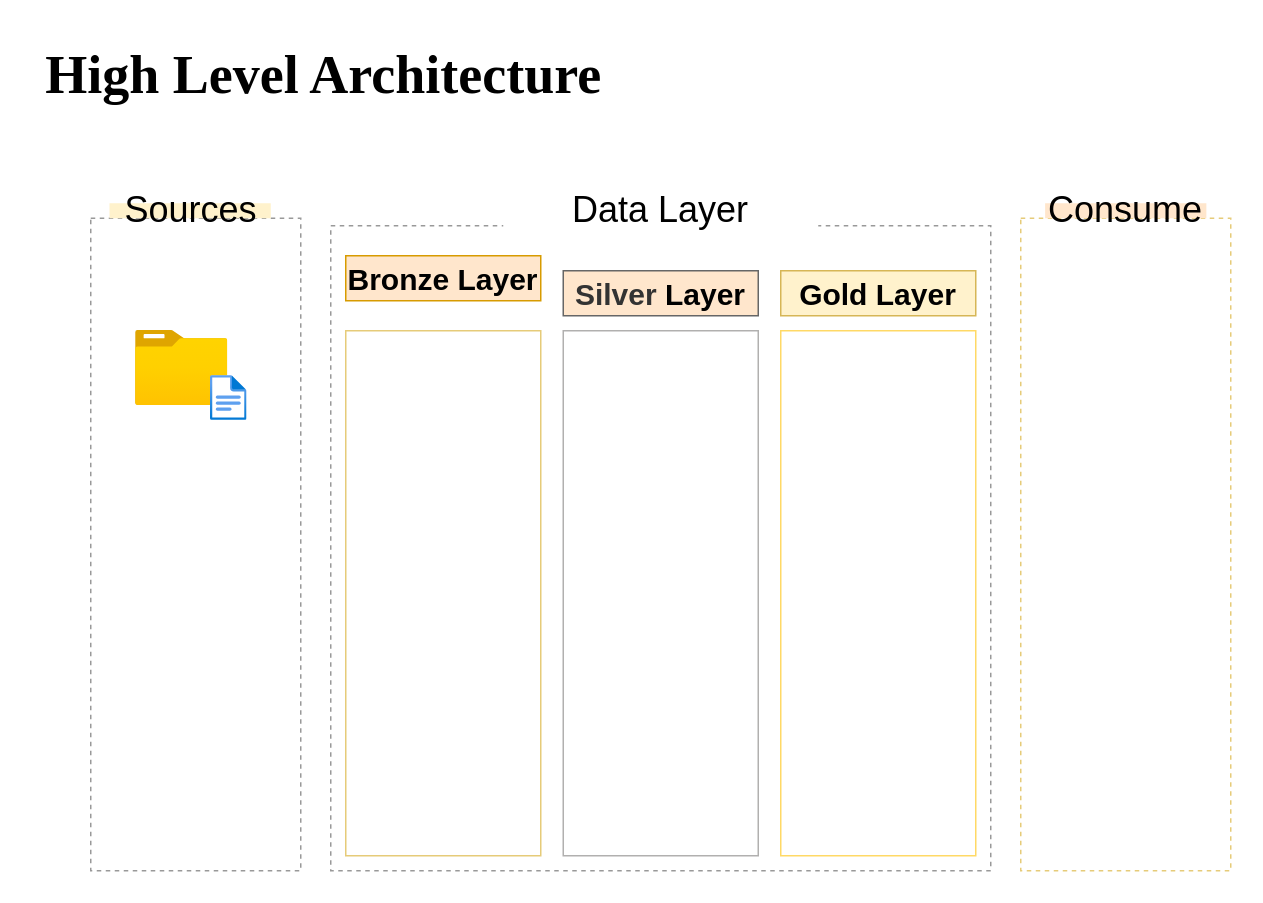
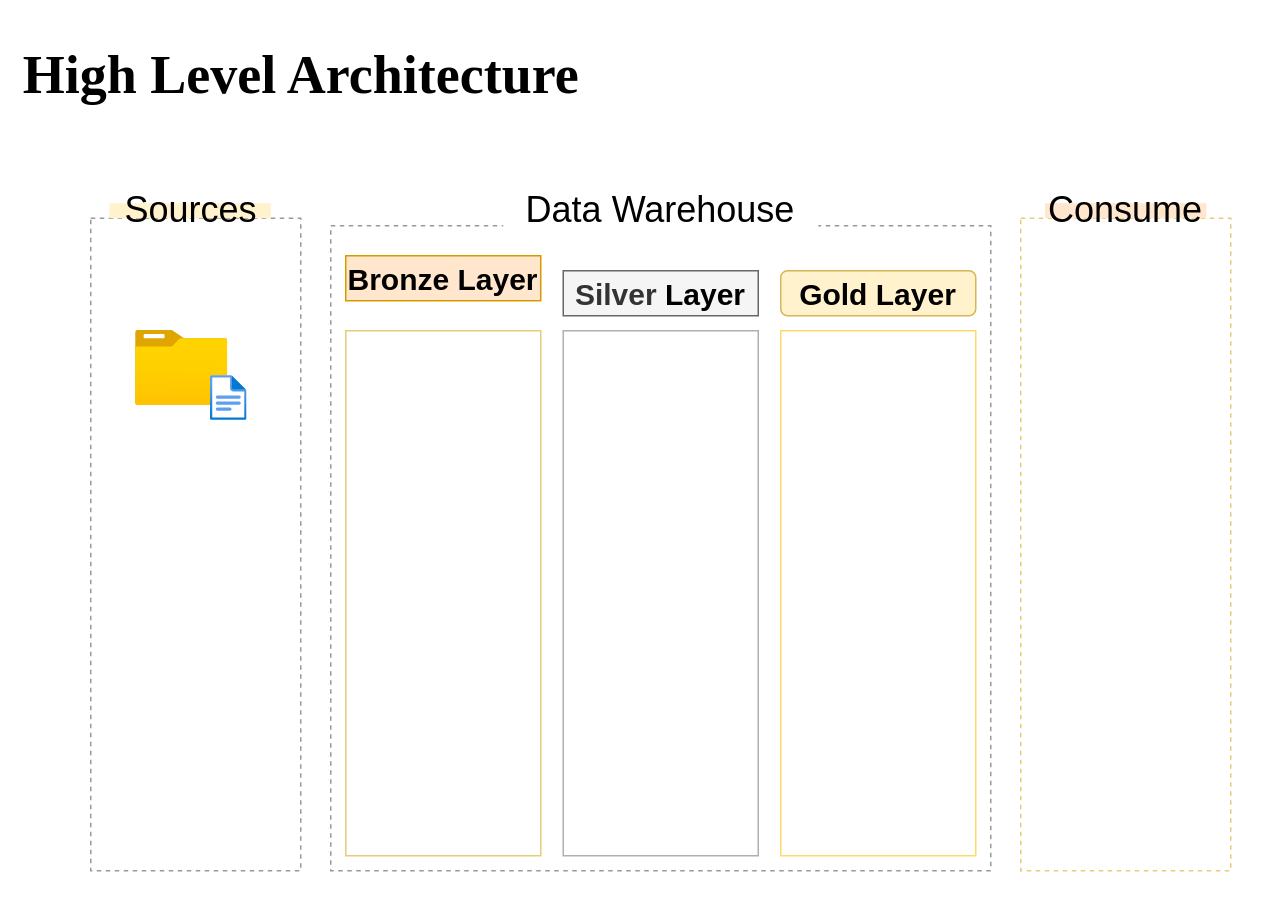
node "High Level Architecture": moved (323, 76) -> (301, 76)
node "Data Layer": label "Data Layer" -> "Data Warehouse"
node "Silver Layer": fillcolor #ffe6cc -> #f5f5f5
node "Gold Layer": shape rectangle -> rounded rectangle
